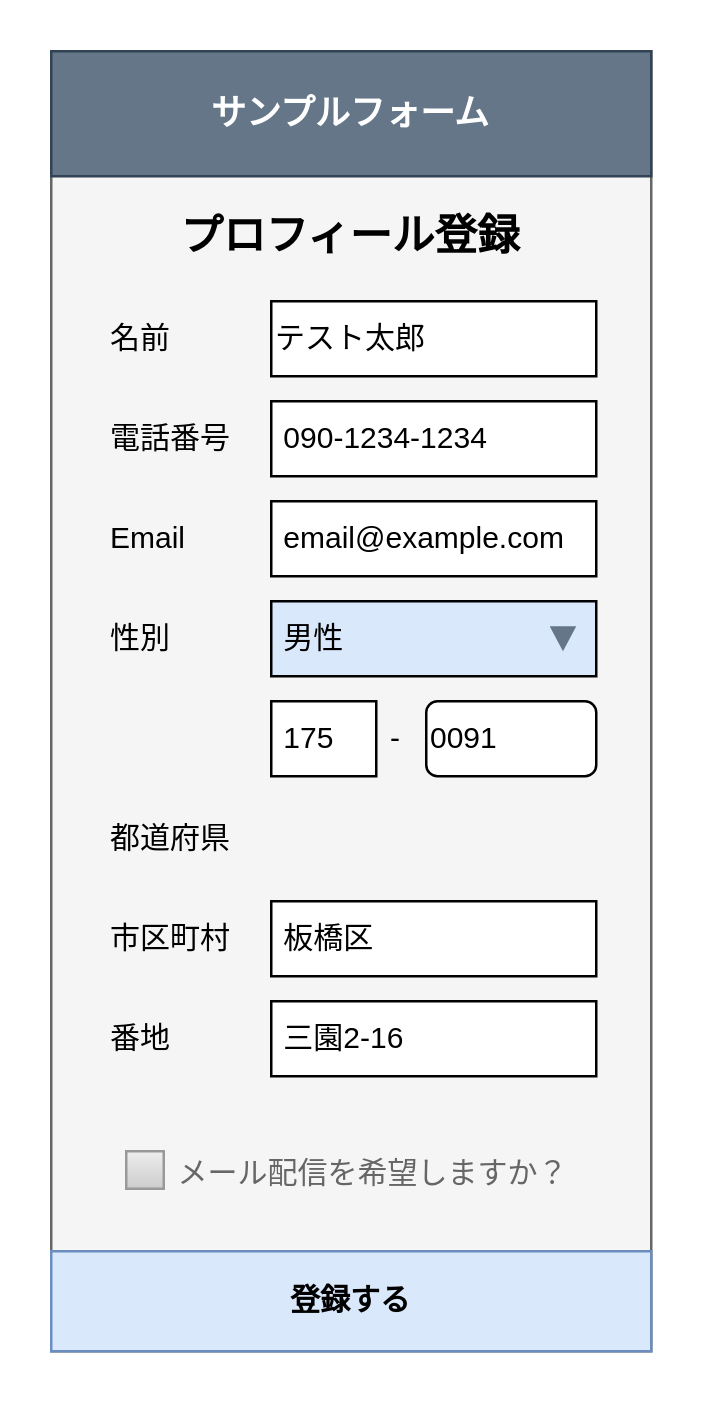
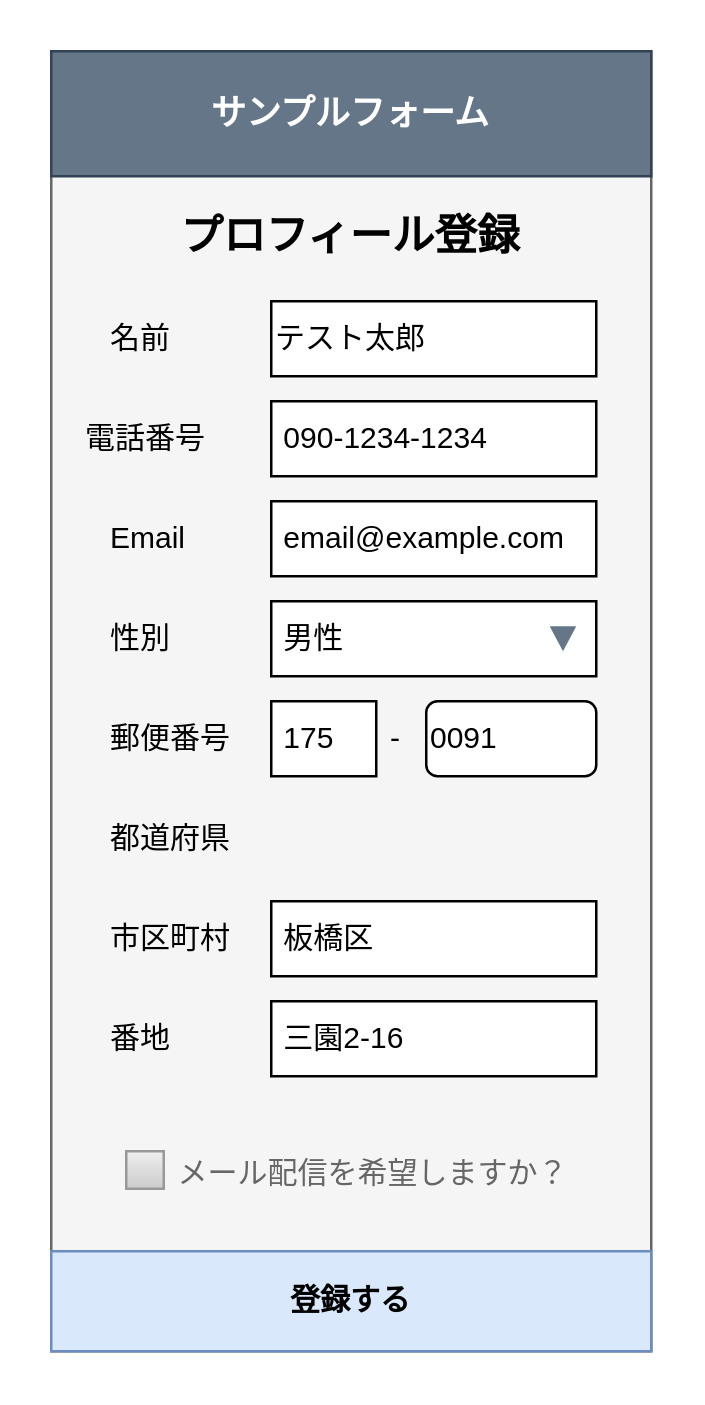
node "電話番号": moved (181, 439) -> (156, 439)
node "男性": fillcolor #dae8fc -> #ffffff
node "郵便番号": added
